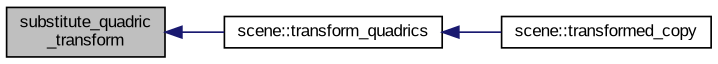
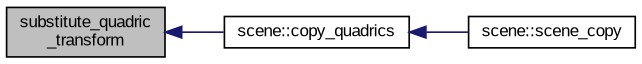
node "scene::transform_quadrics": label "scene::transform_quadrics" -> "scene::copy_quadrics"
node "scene::transformed_copy": label "scene::transformed_copy" -> "scene::scene_copy"
